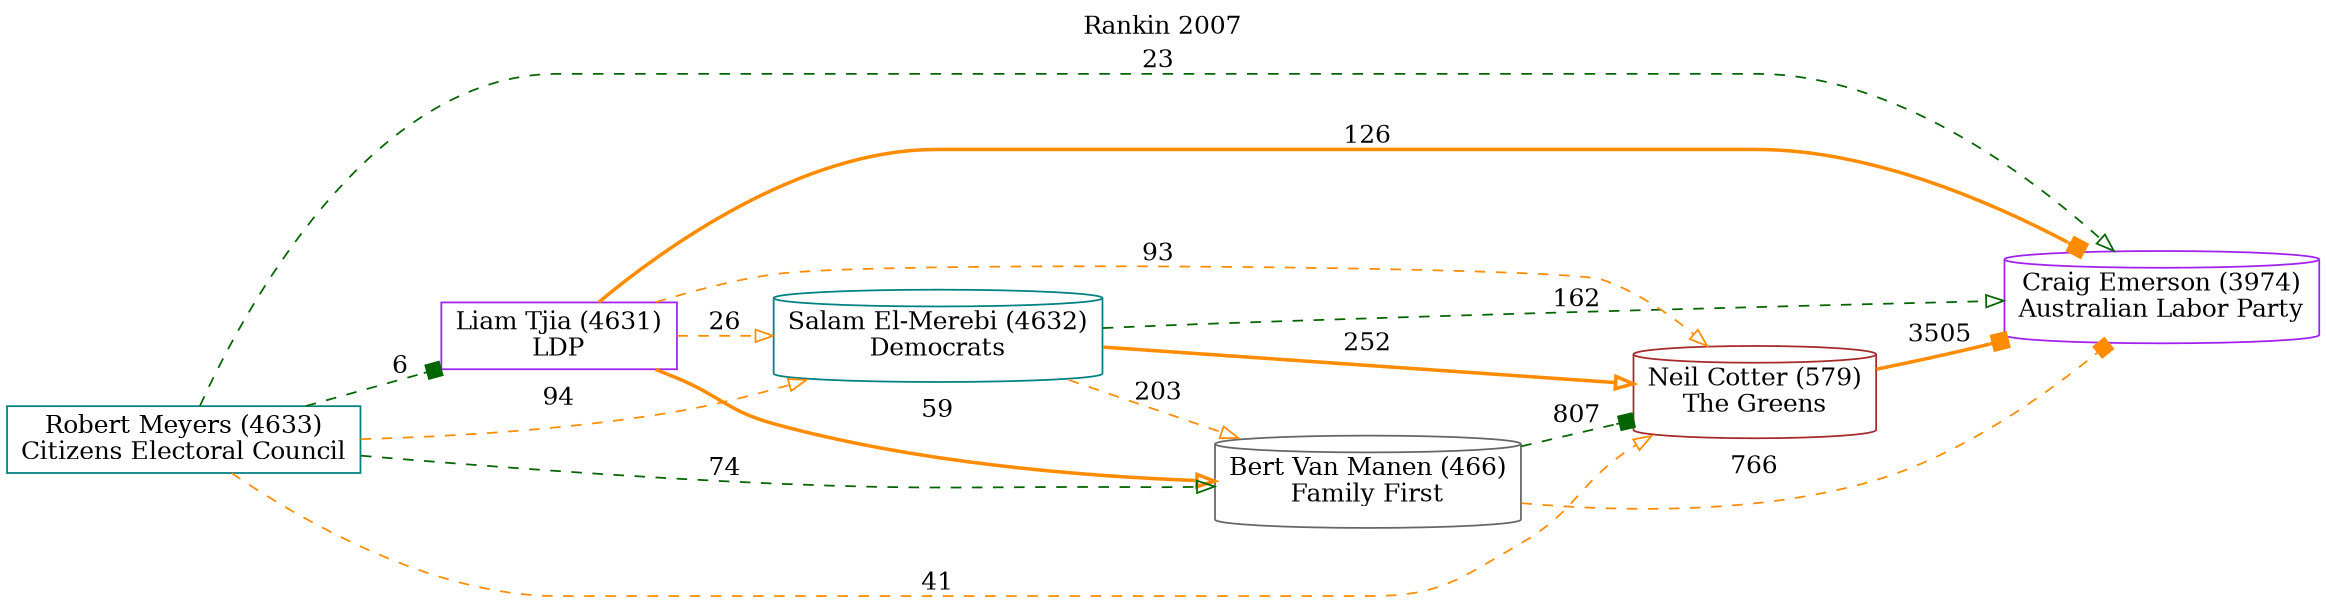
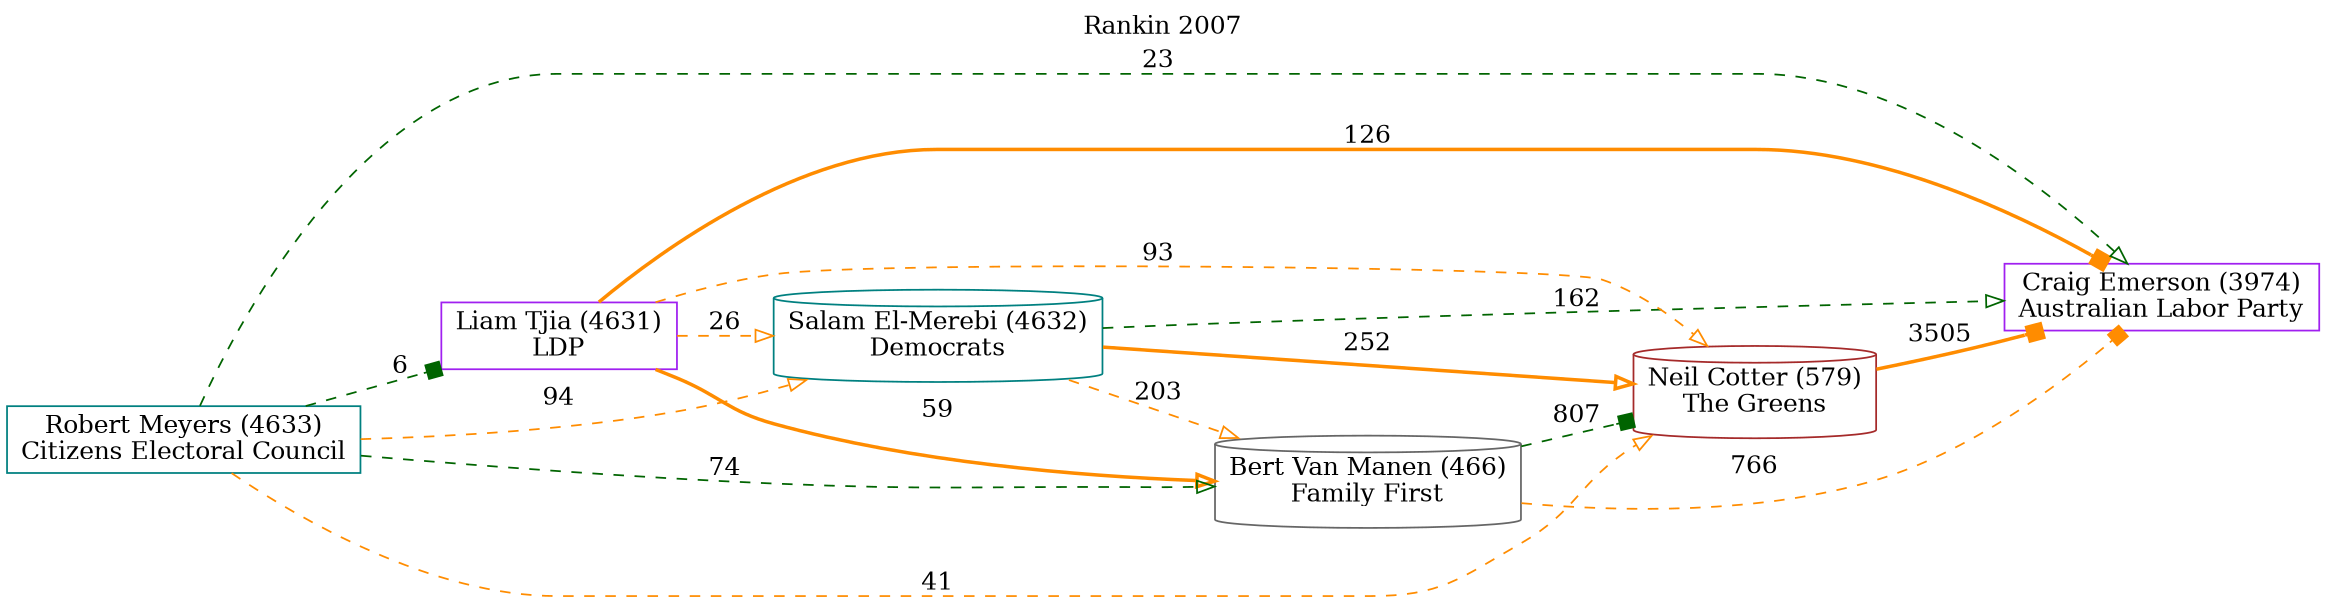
node "Craig Emerson (3974) Australian Labor Party": shape cylinder -> box
